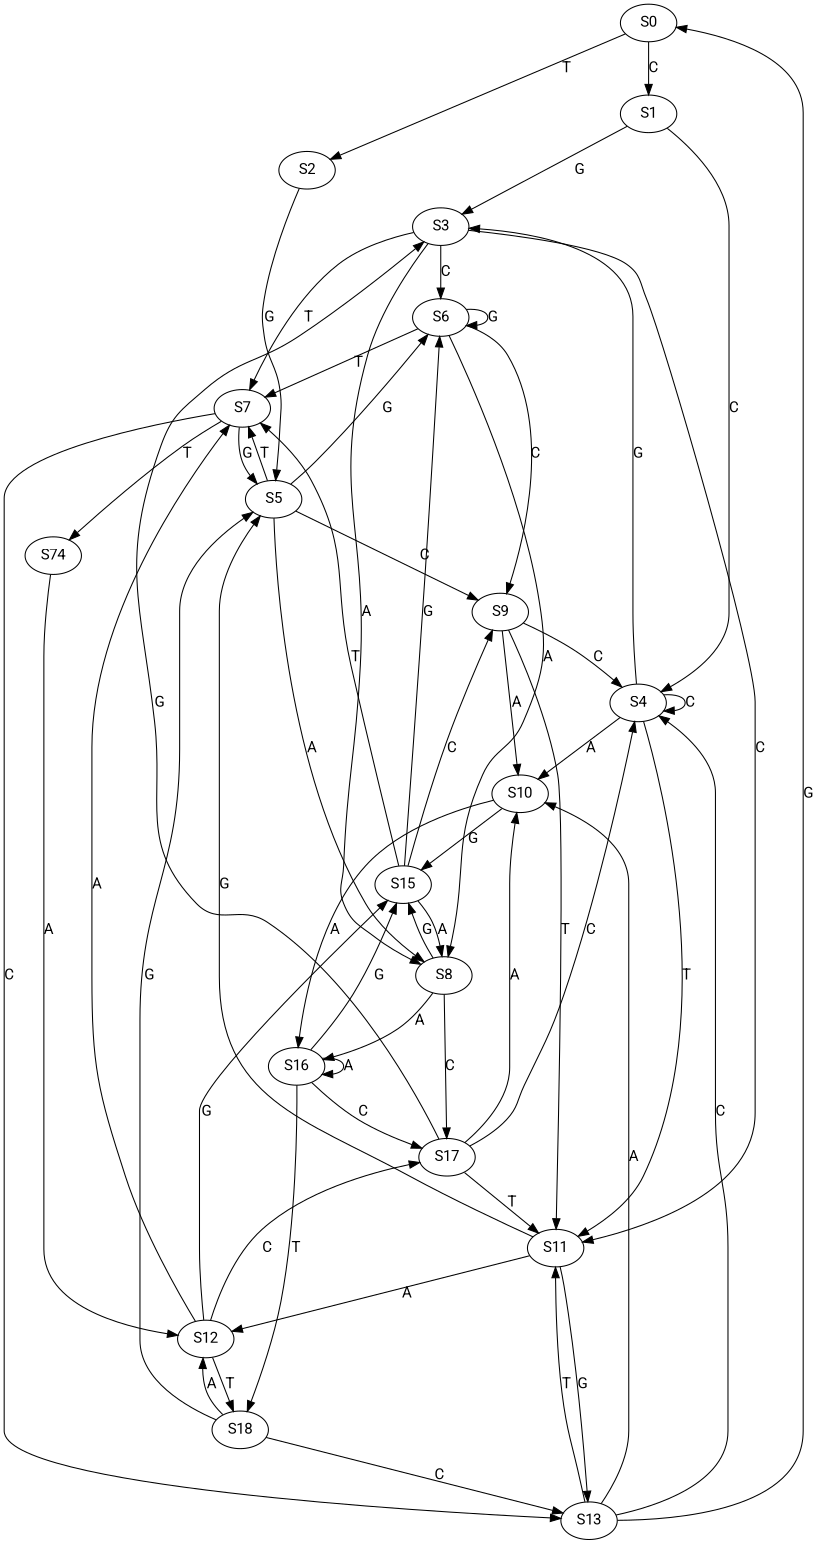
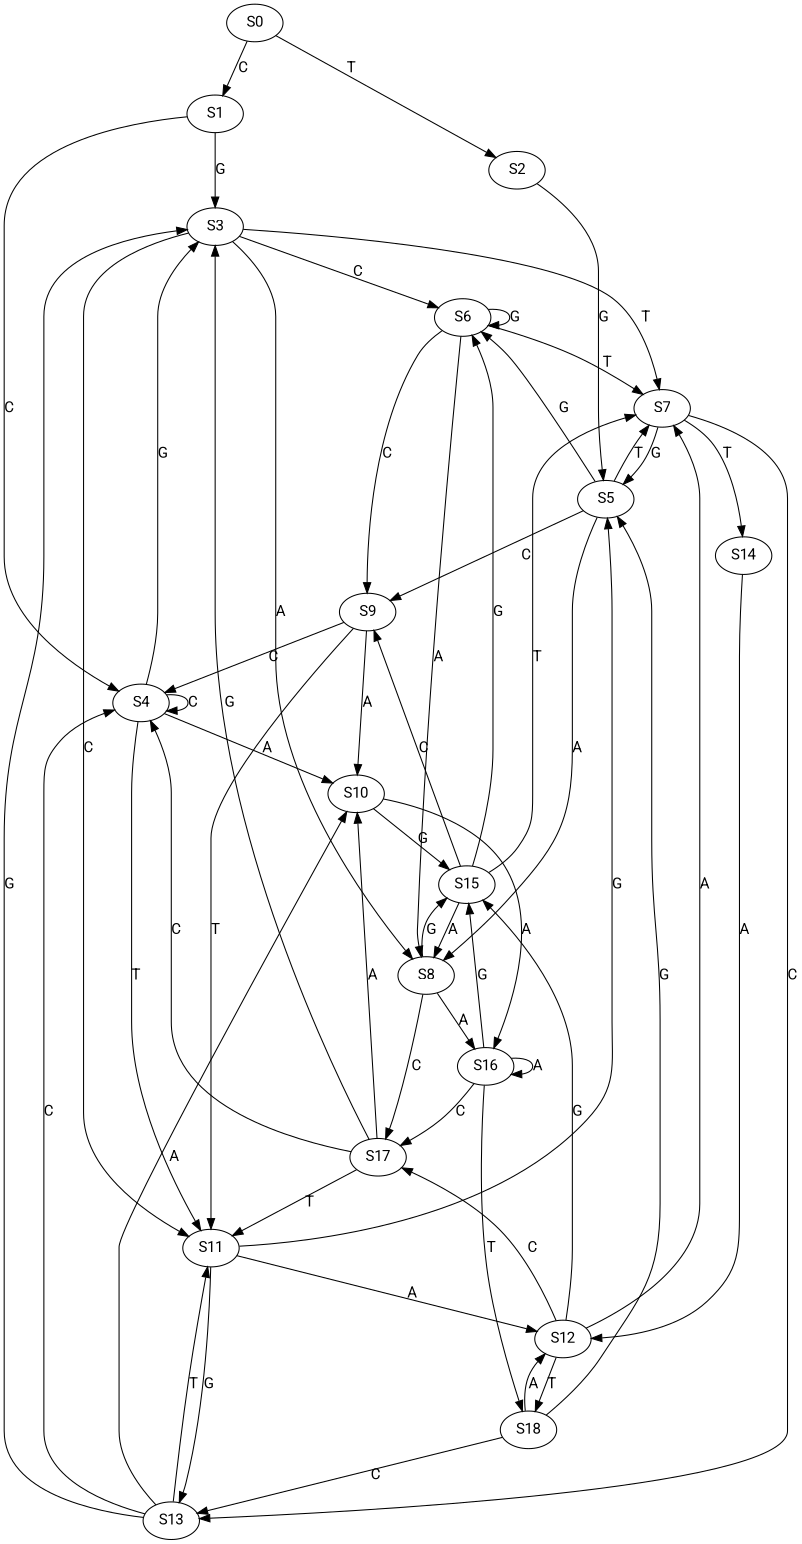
node "S74": label "S74" -> "S14"
edge "S13" -> "S0": now "S13" -> "S3"
